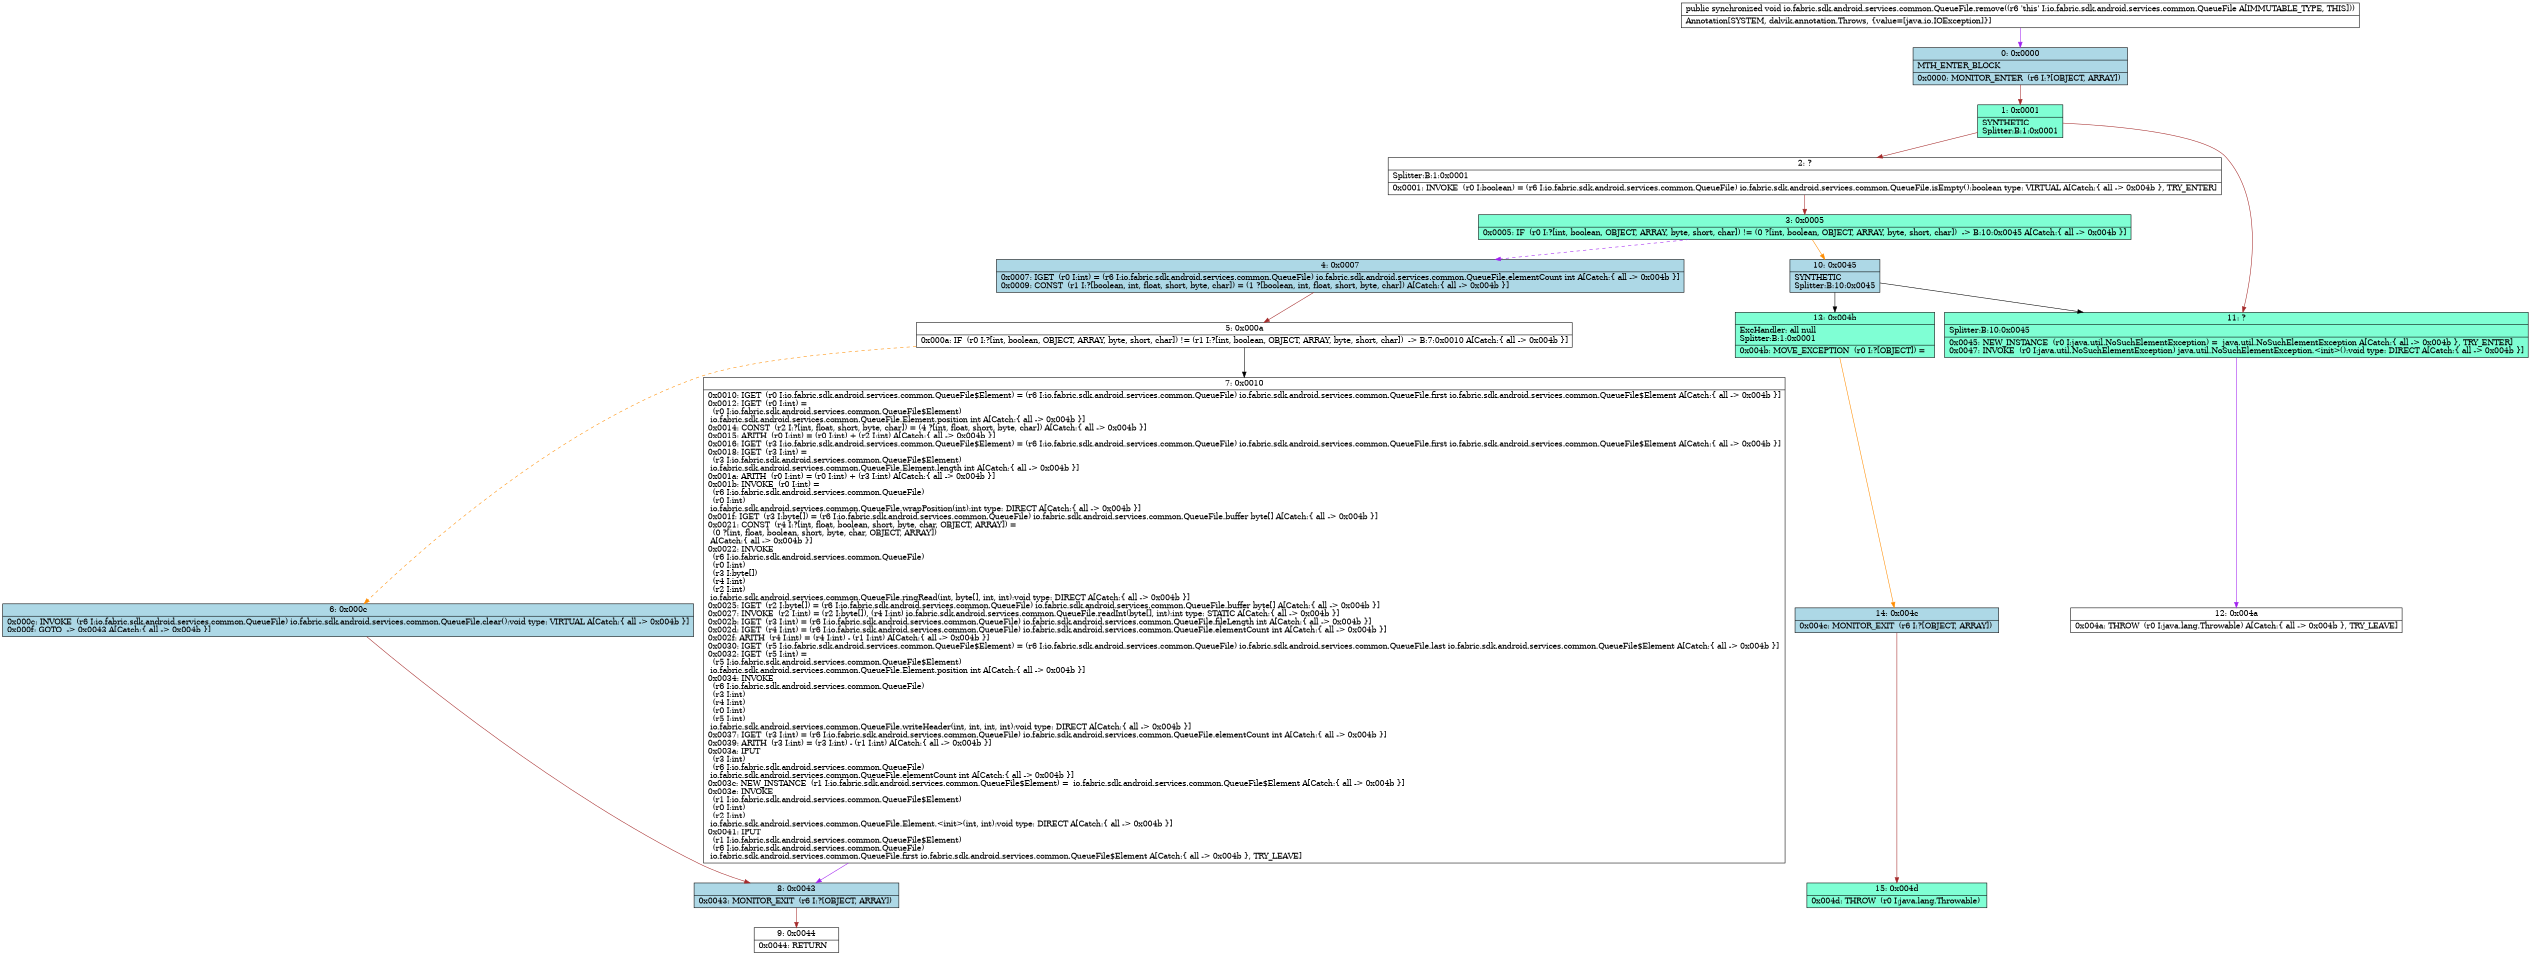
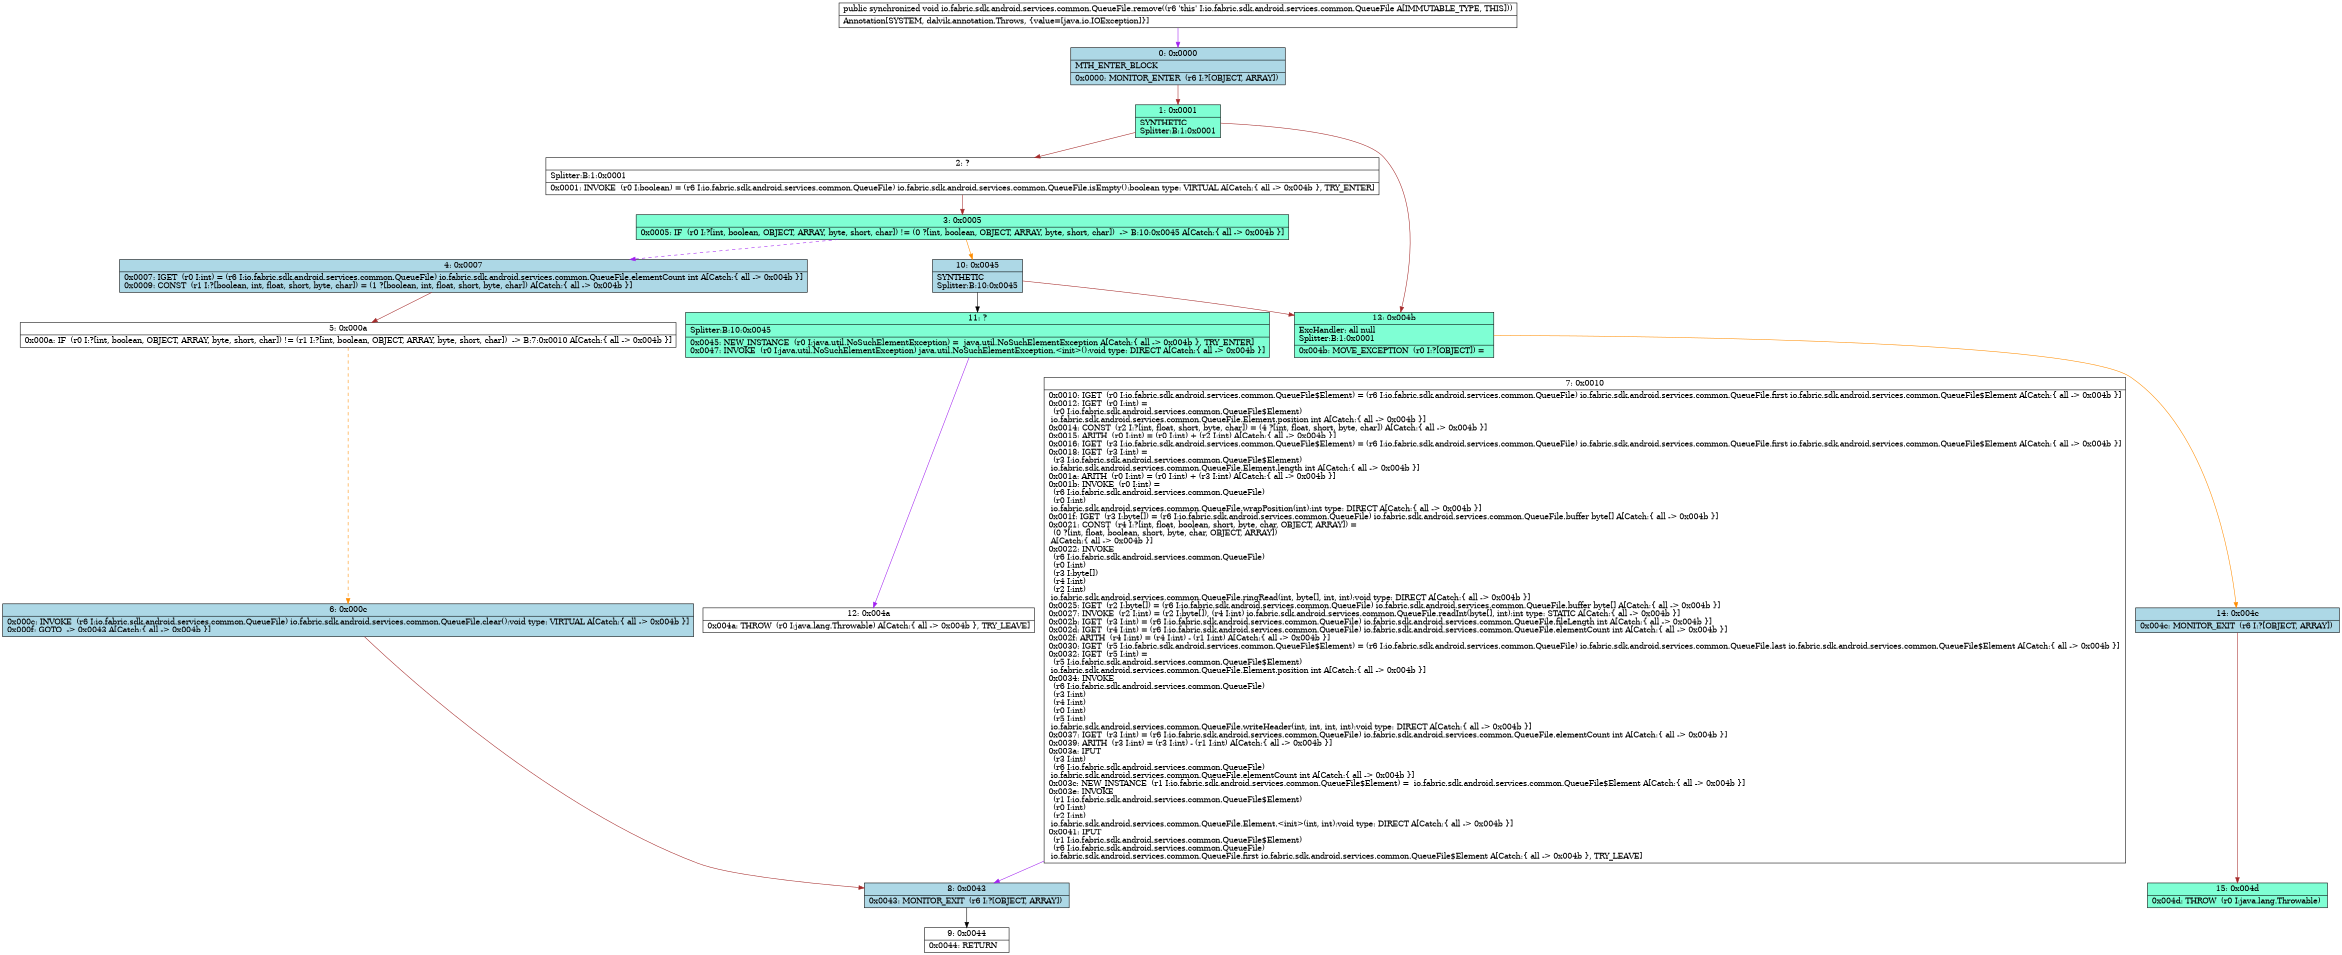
edge "1: 0x0001" -> "11: ?": now "1: 0x0001" -> "13: 0x004b"
edge "10: 0x0045" -> "13: 0x004b": color black -> brown
edge "5: 0x000a" -> "7: 0x0010": removed
edge "8: 0x0043" -> "9: 0x0044": color brown -> black
